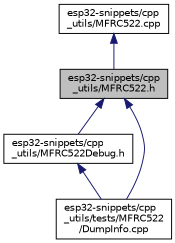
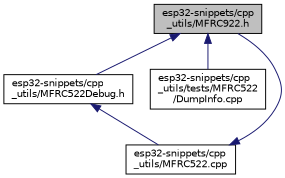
node "esp32-snippets/cpp _utils/MFRC522.h": label "esp32-snippets/cpp _utils/MFRC522.h" -> "esp32-snippets/cpp _utils/MFRC922.h"
edge "esp32-snippets/cpp _utils/tests/MFRC522 /DumpInfo.cpp" -> "esp32-snippets/cpp _utils/MFRC522Debug.h": now "esp32-snippets/cpp _utils/MFRC522.cpp" -> "esp32-snippets/cpp _utils/MFRC522Debug.h"
